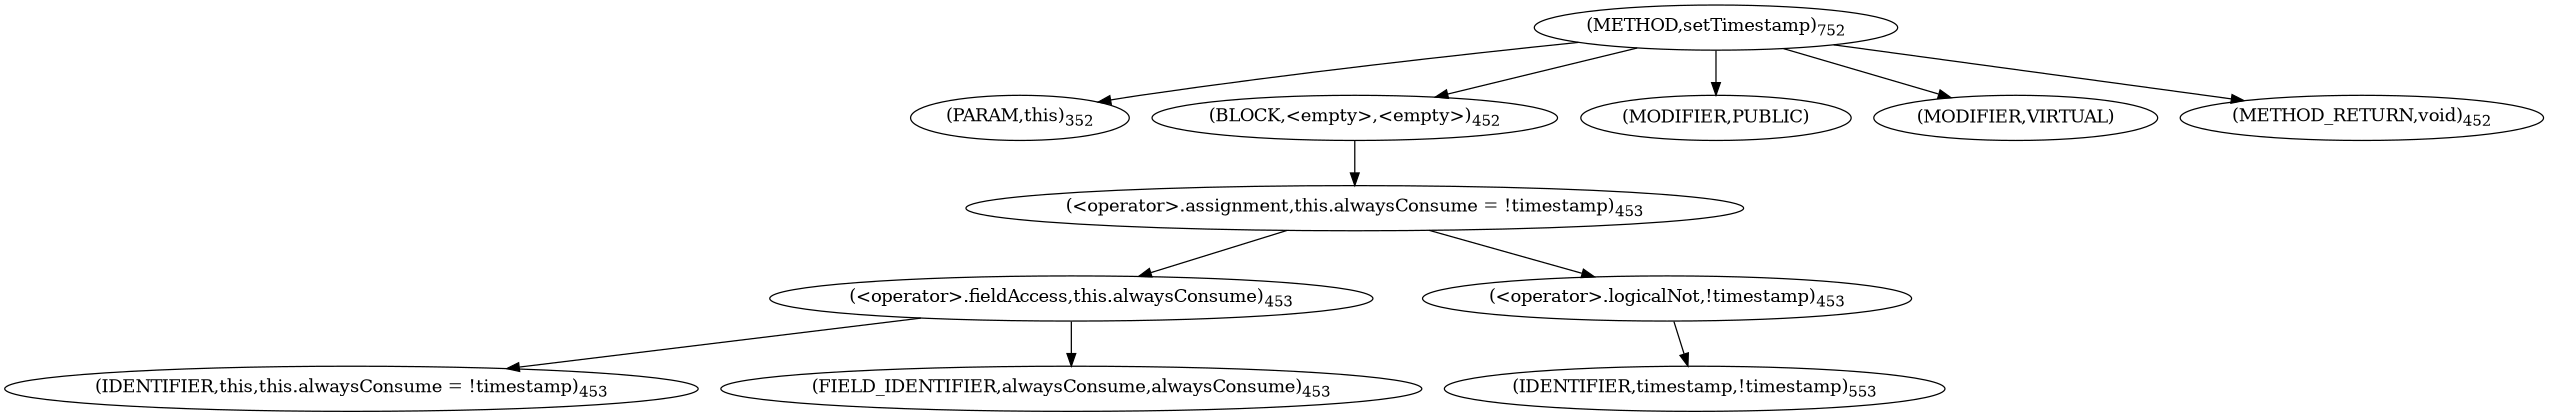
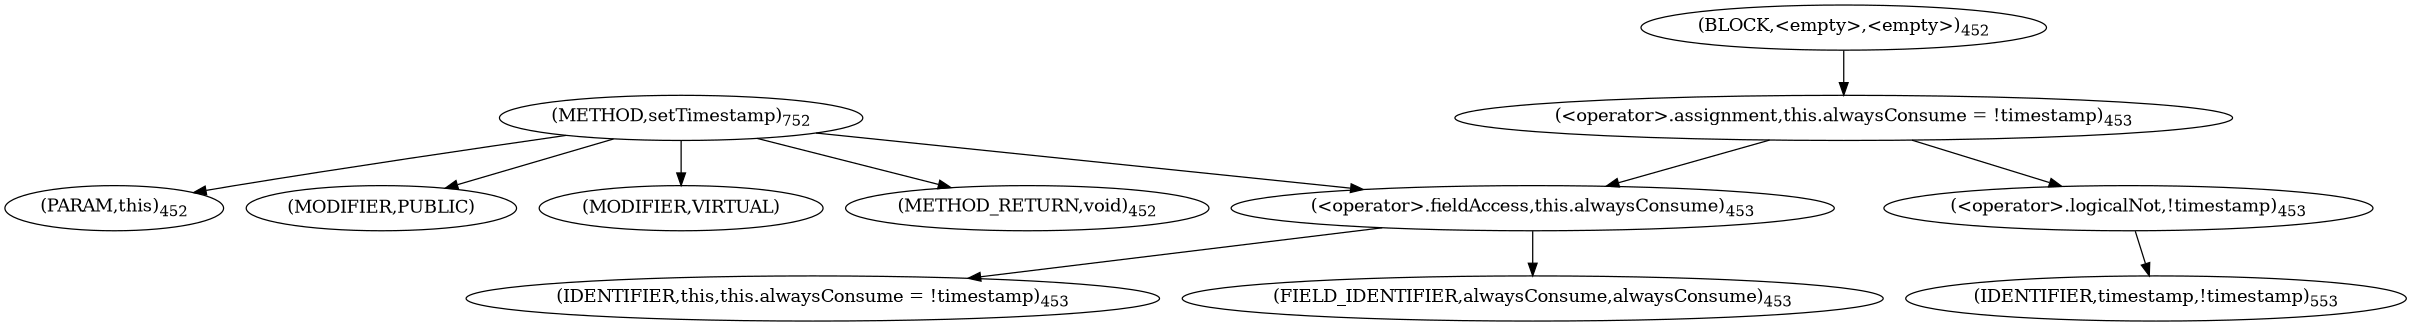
edge "(METHOD,setTimestamp)" -> "(BLOCK,<empty>,<empty>)": now "(METHOD,setTimestamp)" -> "(<operator>.fieldAccess,this.alwaysConsume)"
node "(PARAM,this)": text "352" -> "452"
